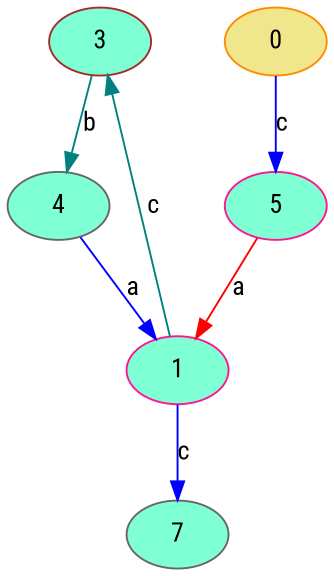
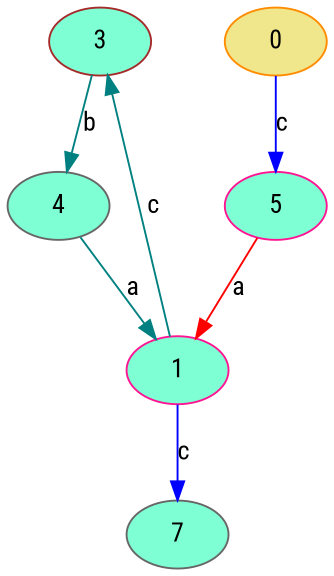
edge "4" -> "1": color blue -> teal
